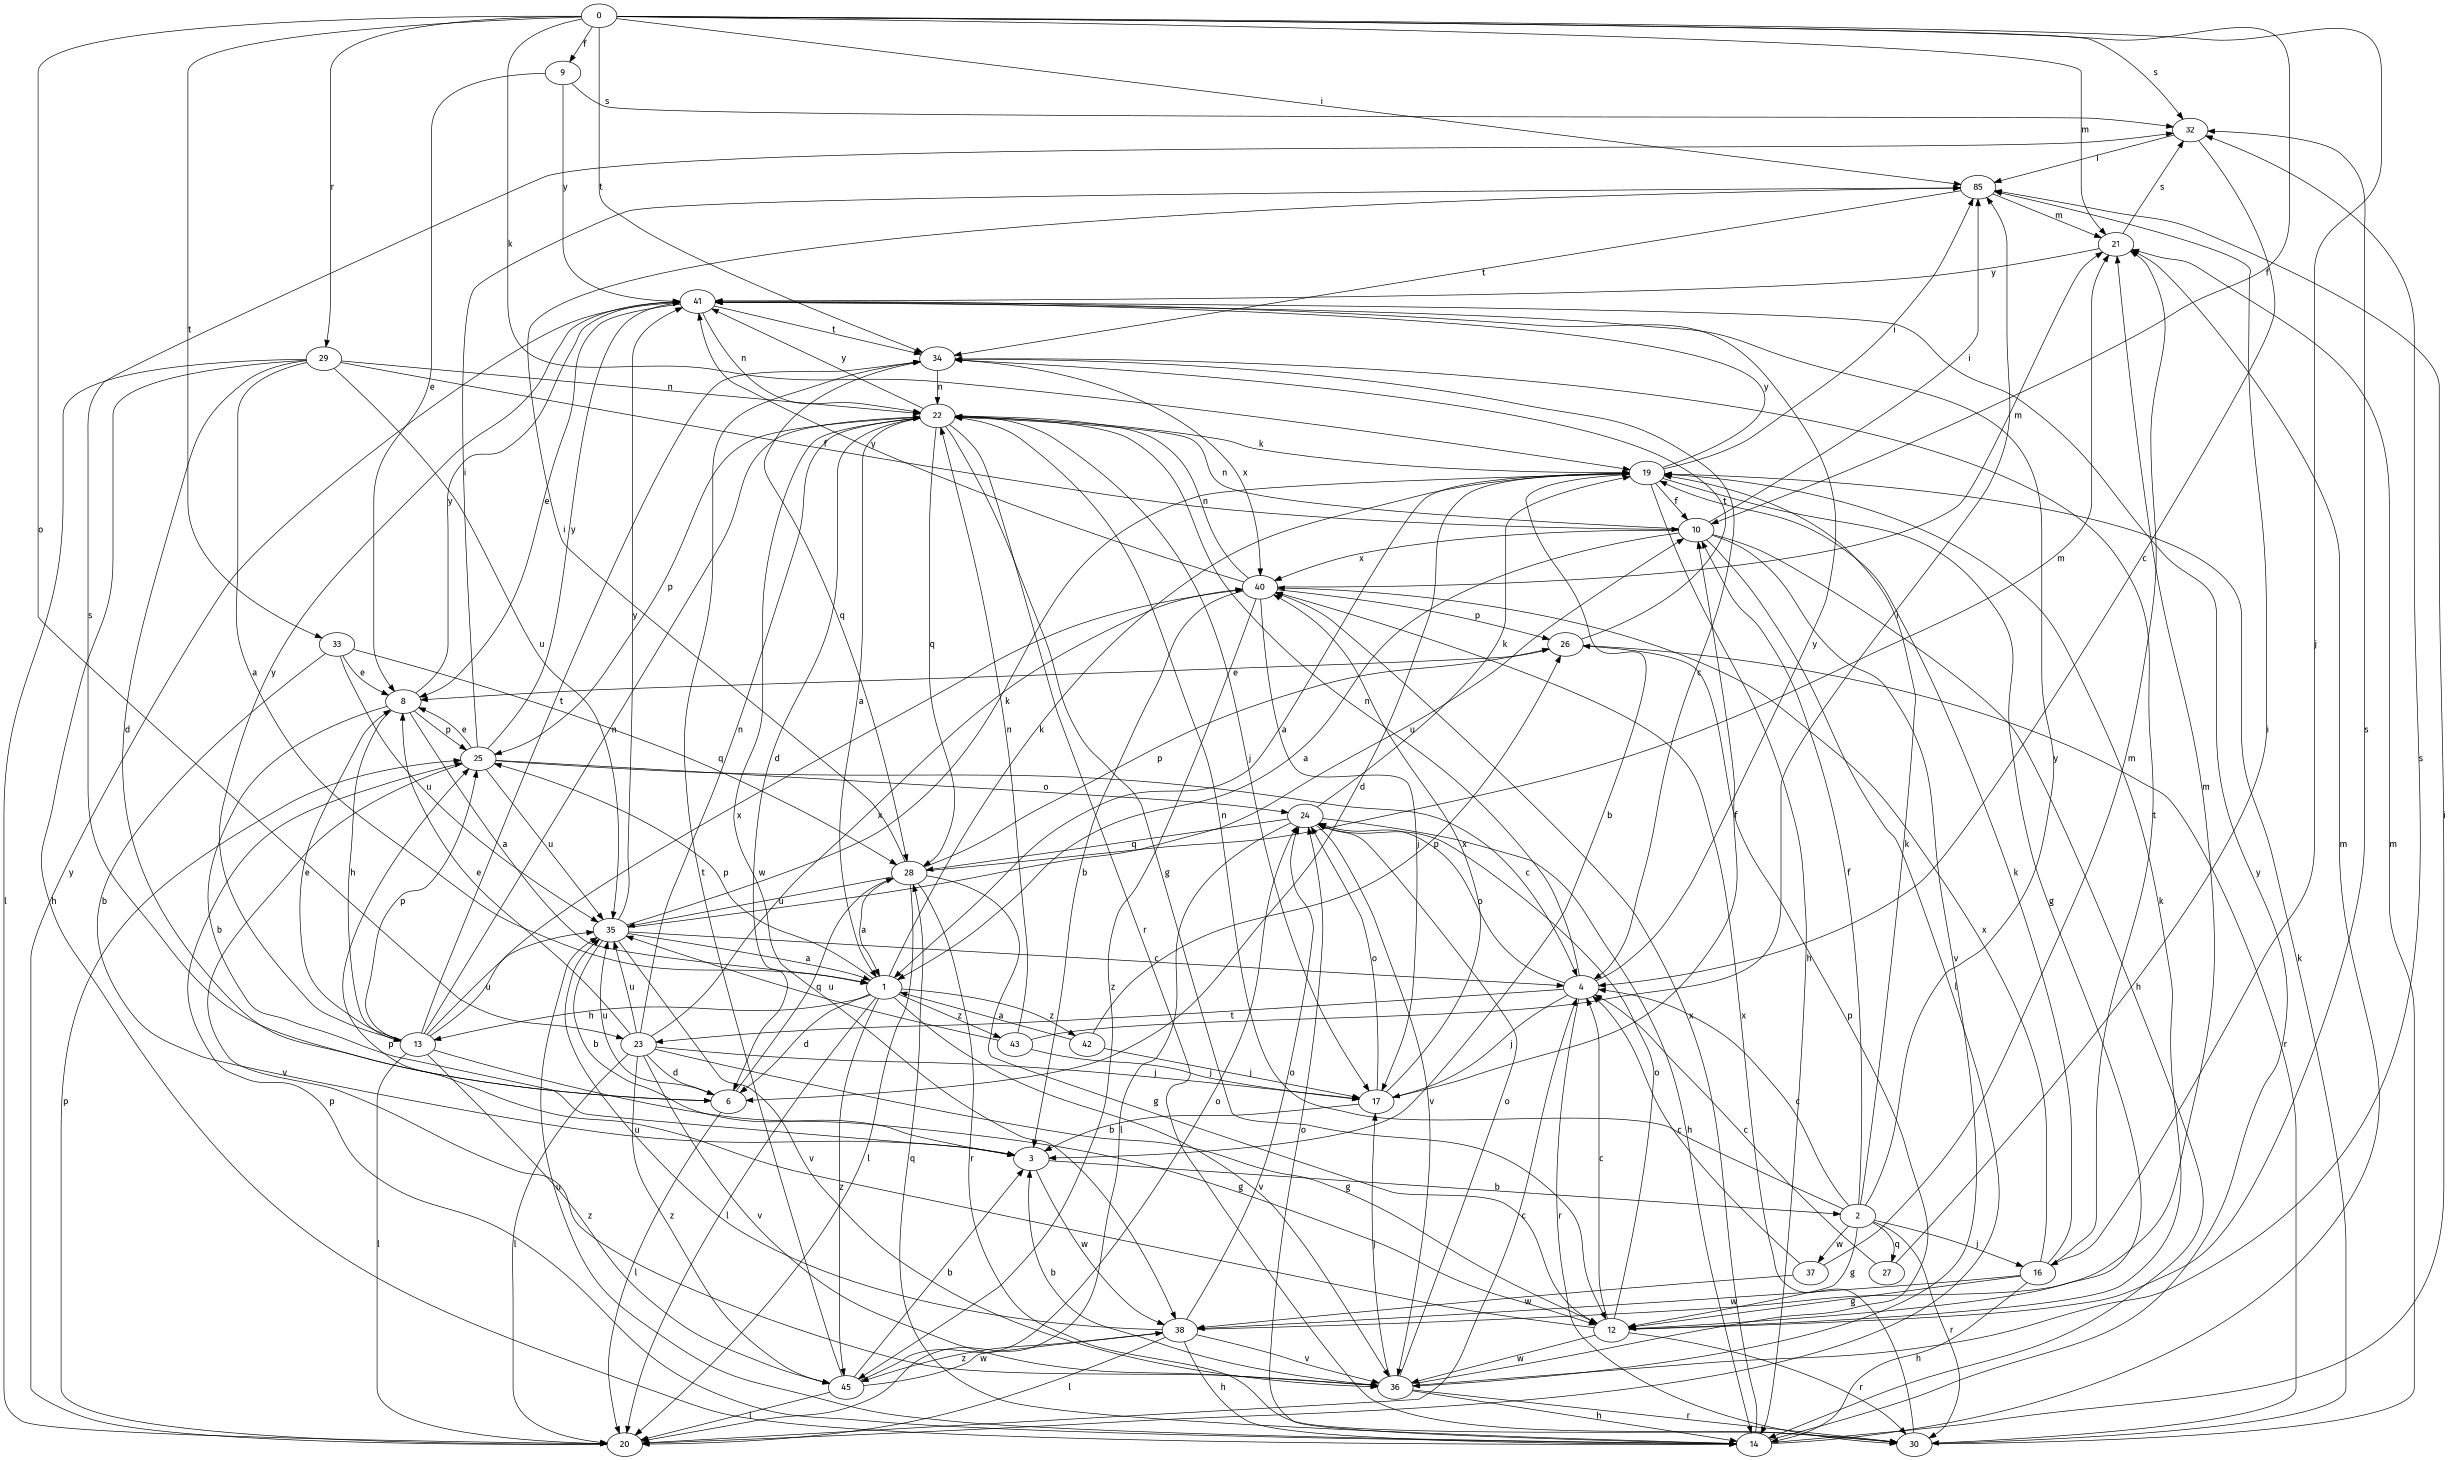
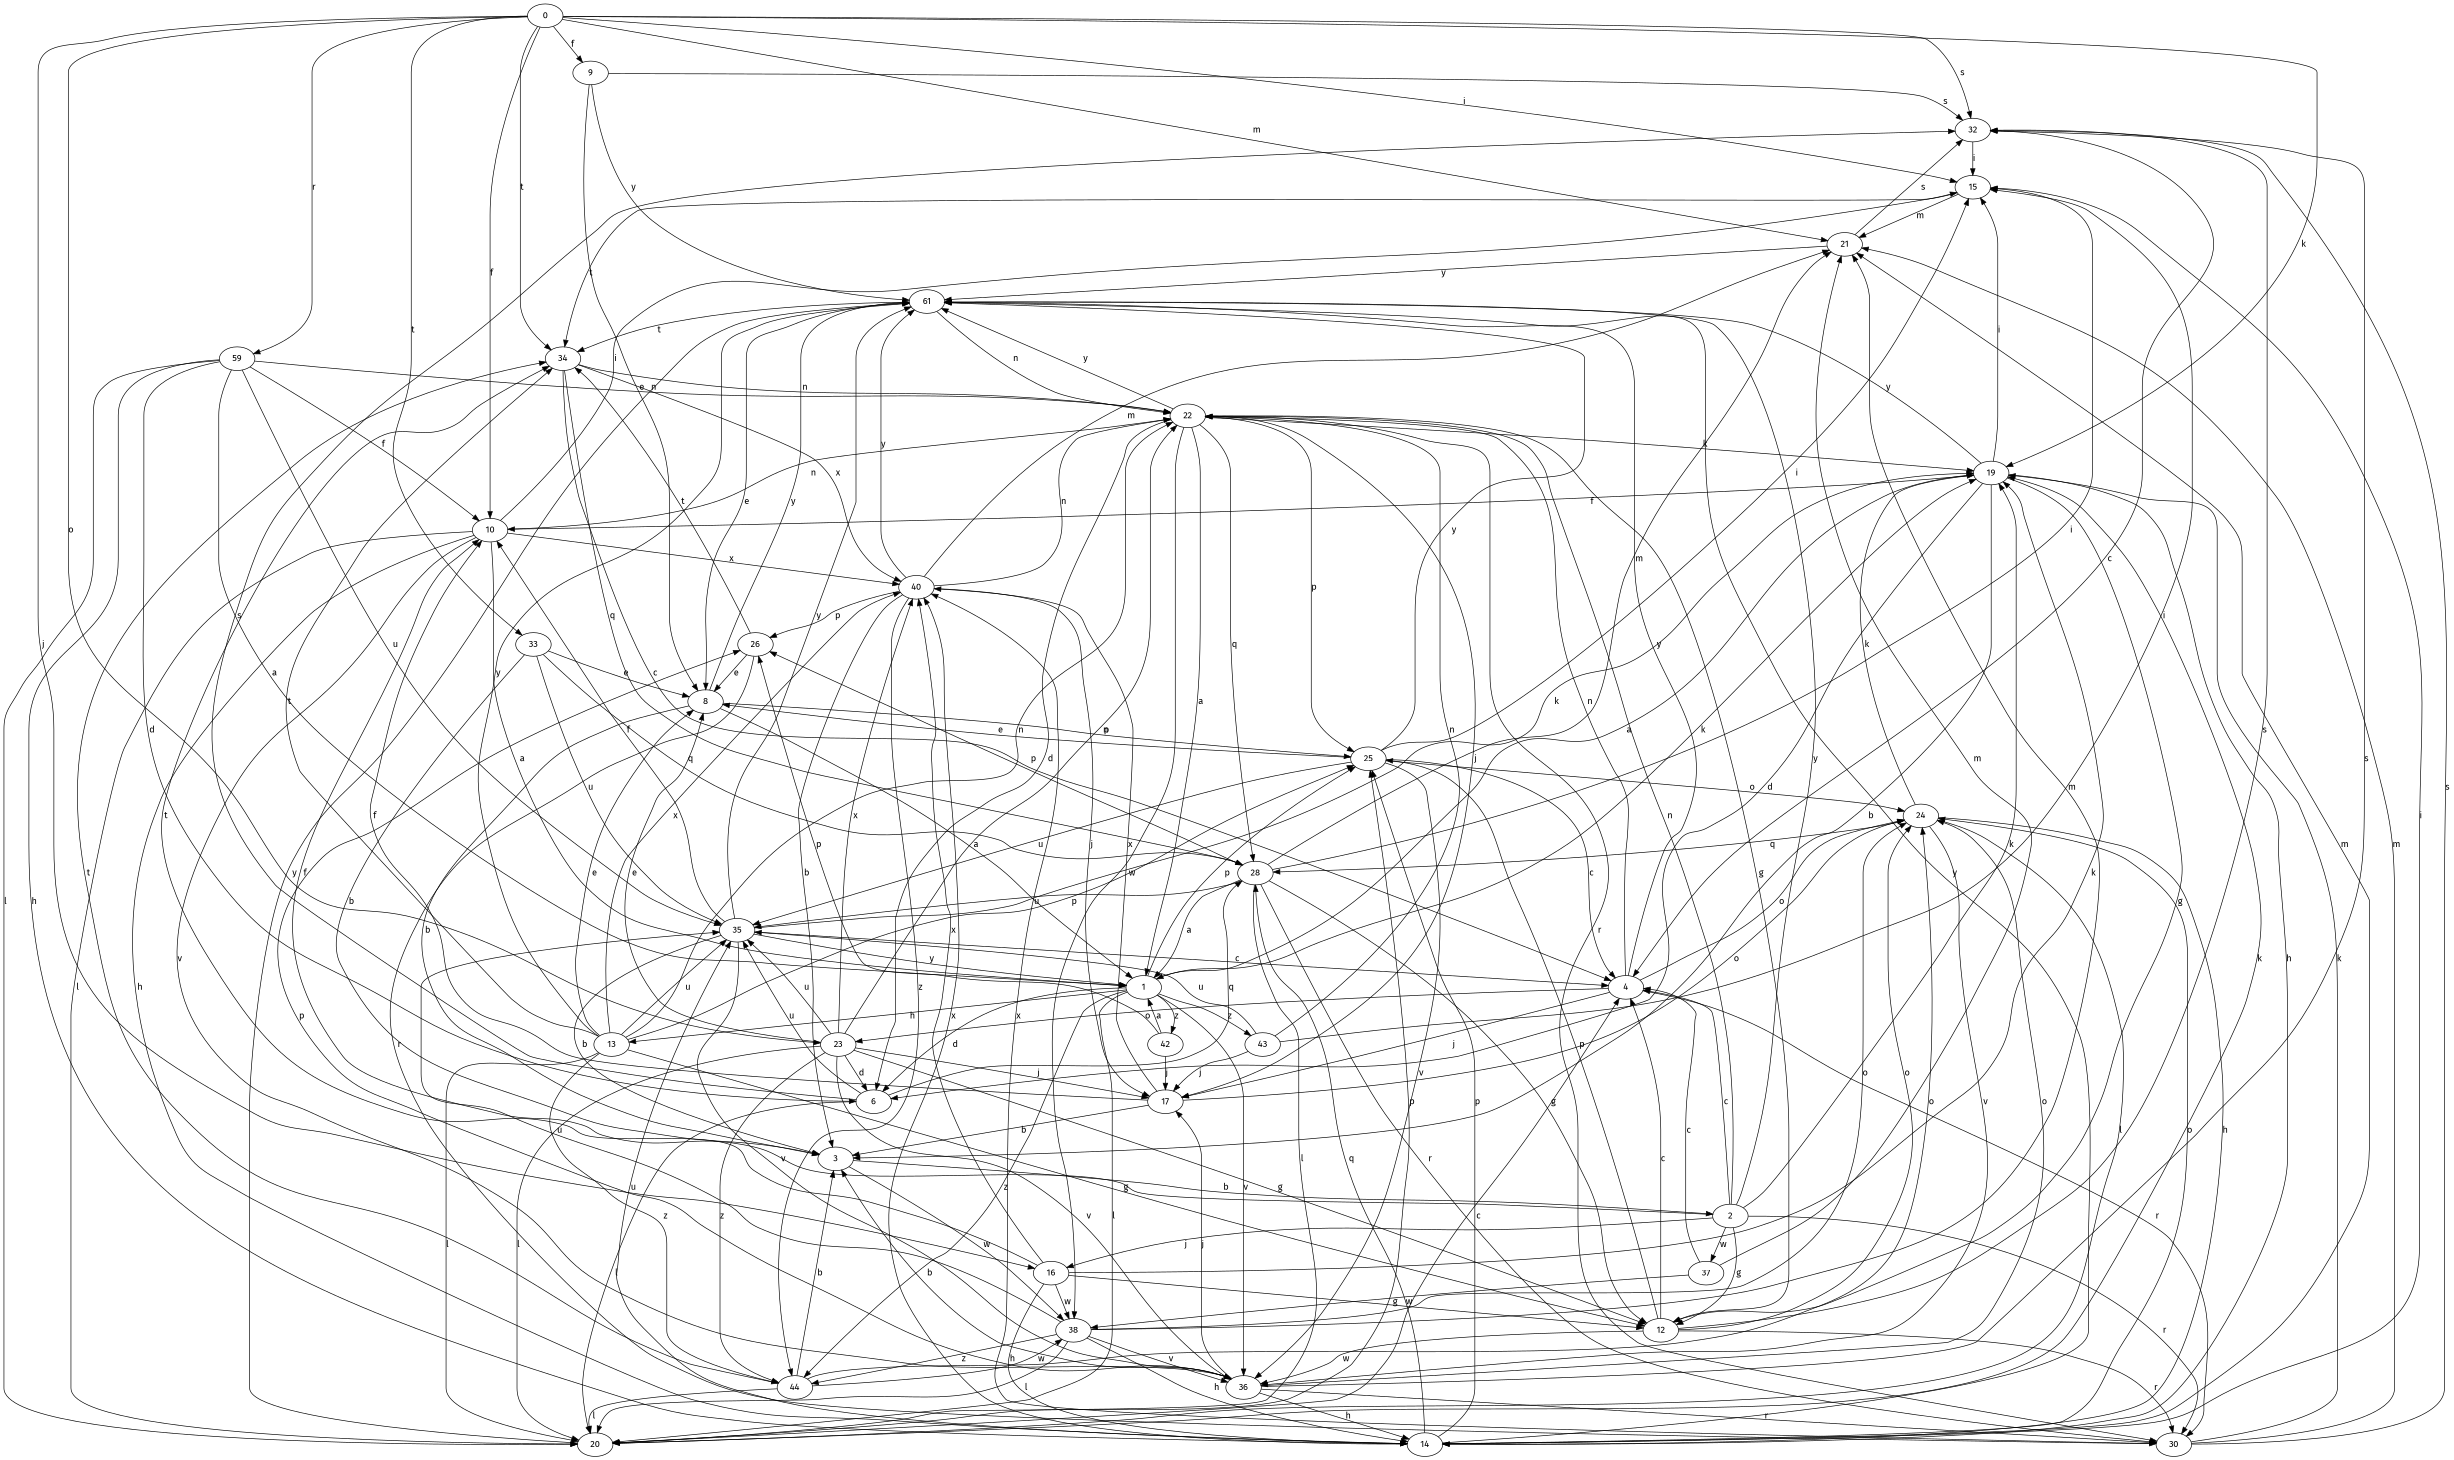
node "85": label "85" -> "15"
node "41": label "41" -> "61"
node "29": label "29" -> "59"
edge "35" -> "10": label "u" -> "f"
edge "30" -> "32": added, label "s"
edge "8" -> "13": removed, label "h"
edge "35" -> "1": label "a" -> "y"
edge "12" -> "19": now "20" -> "19"
edge "4" -> "23": label "t" -> "o"
node "27": removed
node "45": label "45" -> "44"
